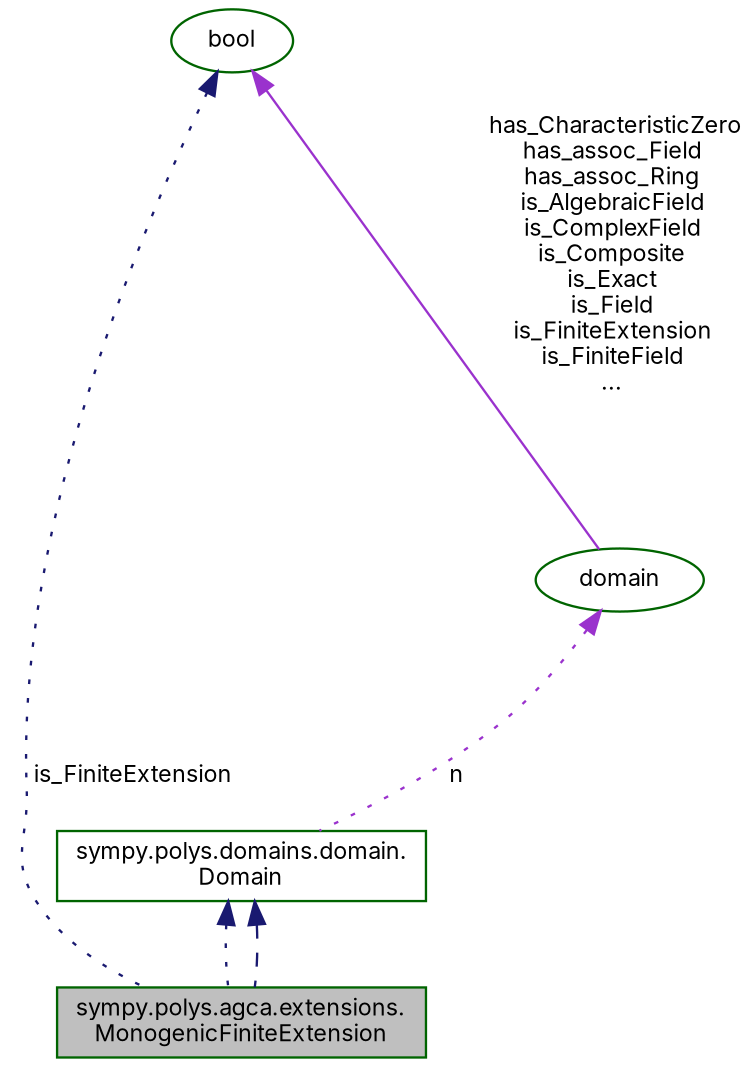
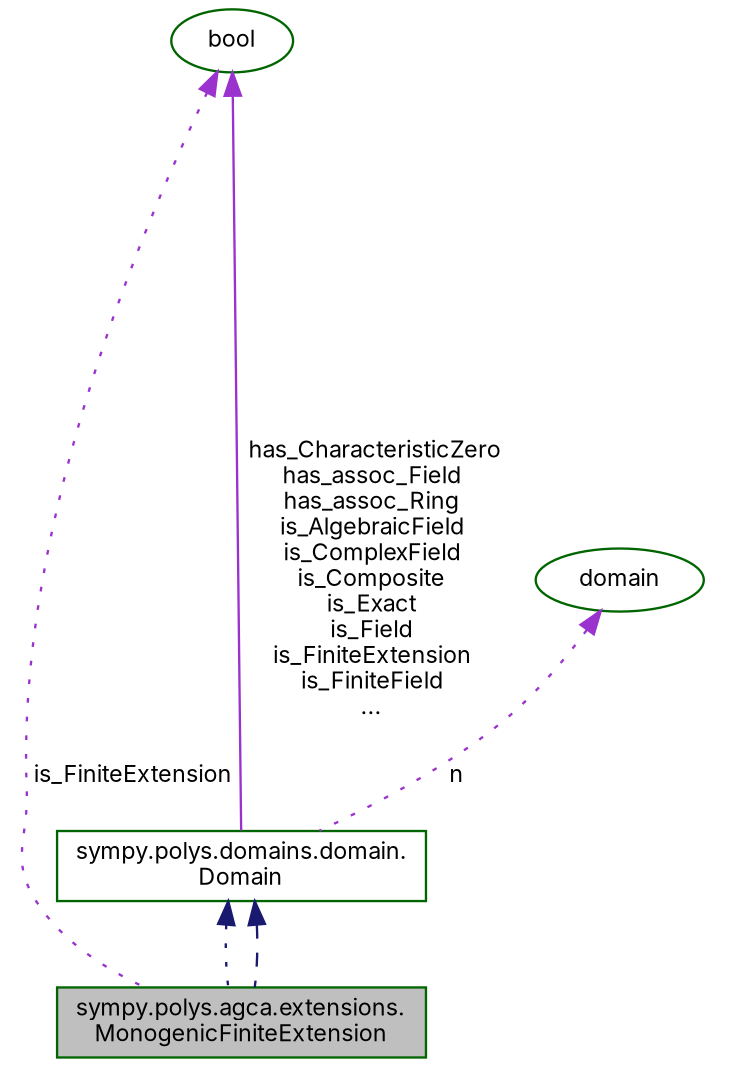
edge "domain" -> "bool": now "sympy.polys.domains.domain. Domain" -> "bool"
edge "sympy.polys.agca.extensions. MonogenicFiniteExtension" -> "bool": color midnightblue -> darkorchid3
